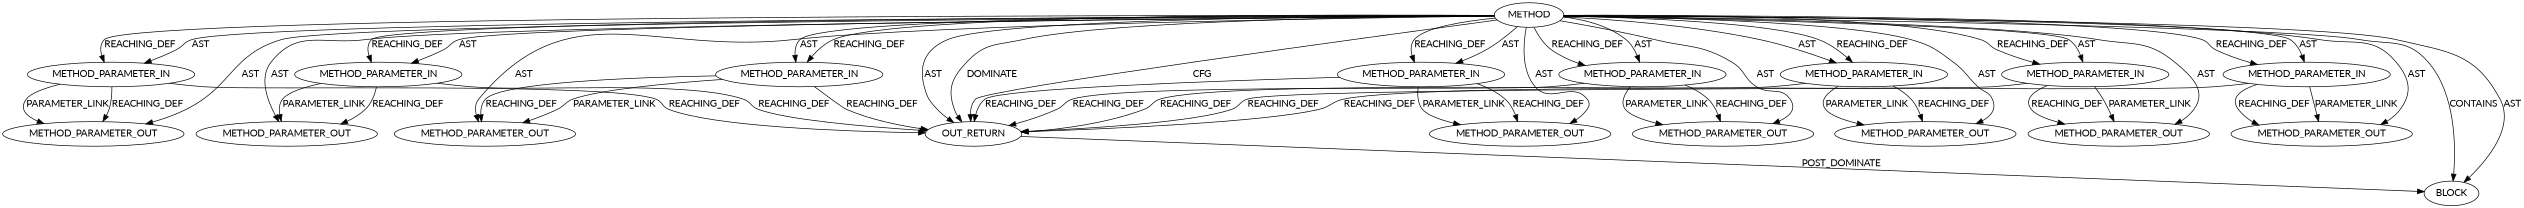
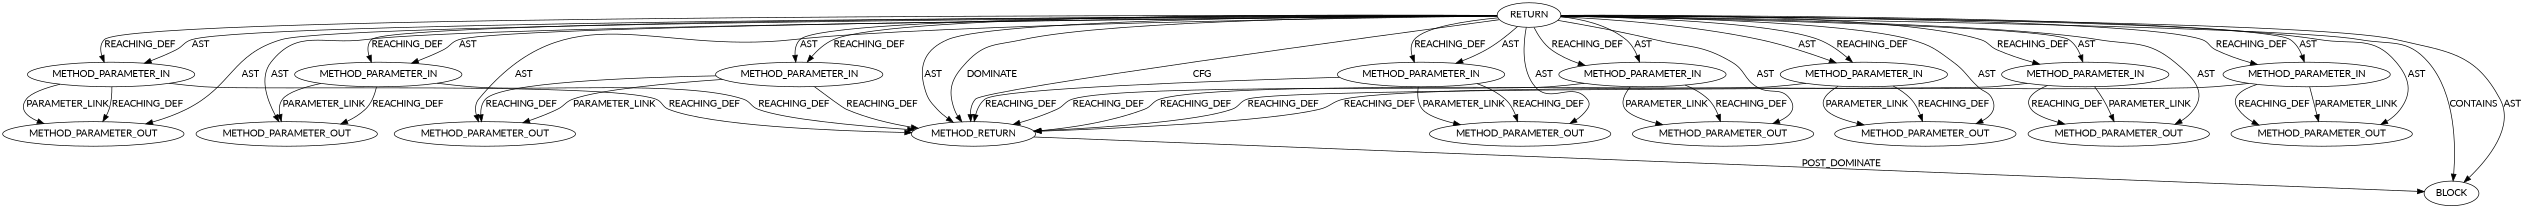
node "METHOD": label "METHOD" -> "RETURN"
node "OUT_RETURN": label "OUT_RETURN" -> "METHOD_RETURN"
